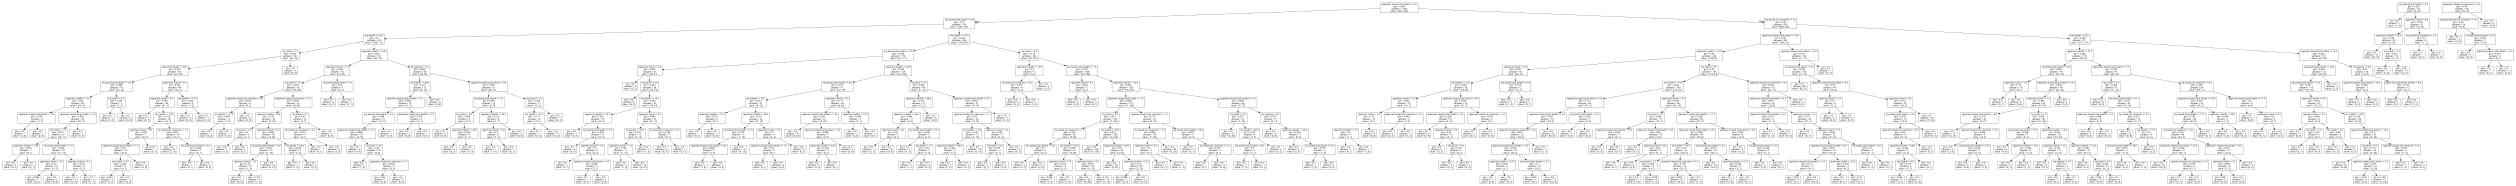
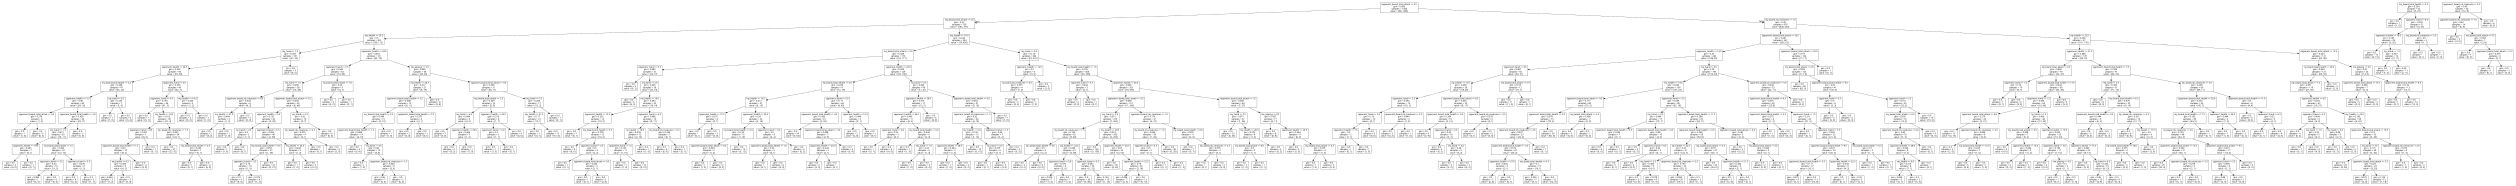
edge "opponent_hand <= 0.5 gini = 0.18 samples = 10 value = [9, 1]" -> "opponent_health <= 7.5 gini = 0.5 samples = 2 value = [1, 1]": added
edge "opponent_hand <= 1.5 gini = 0.49 samples = 7 value = [3, 4]" -> "my_hand <= 4.5 gini = 0.375 samples = 4 value = [3, 1]": now "my_health <= 5.0 gini = 0.142 samples = 13 value = [1, 12]" -> "my_hand <= 4.5 gini = 0.375 samples = 4 value = [3, 1]"
